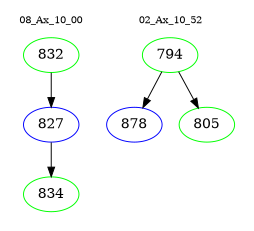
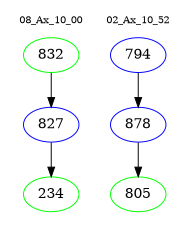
node "794": color green -> blue
edge "794" -> "805": now "878" -> "805"
node "834": label "834" -> "234"
